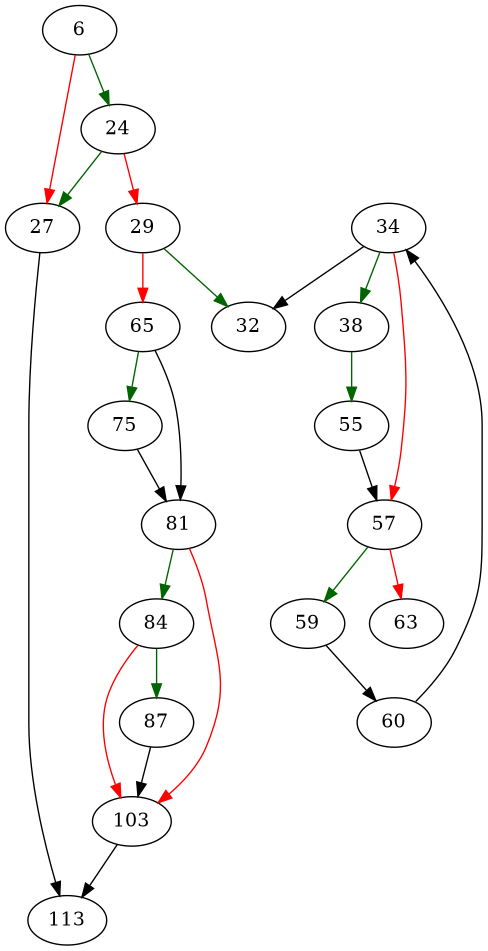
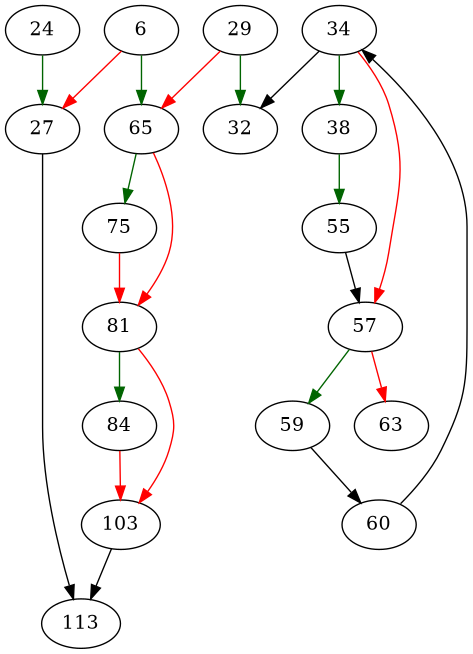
edge "6" -> "24": now "6" -> "65"
edge "24" -> "29": removed
edge "65" -> "81": color black -> red
edge "75" -> "81": color black -> red
node "87": removed
